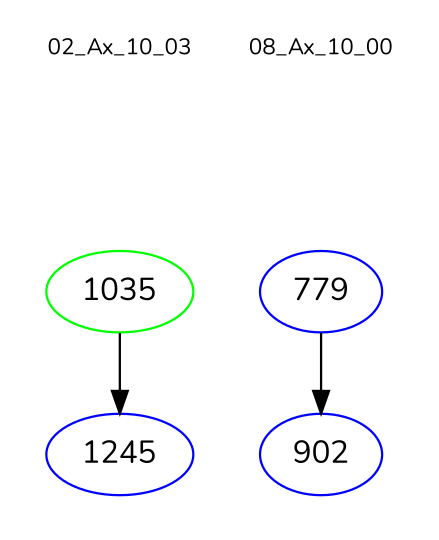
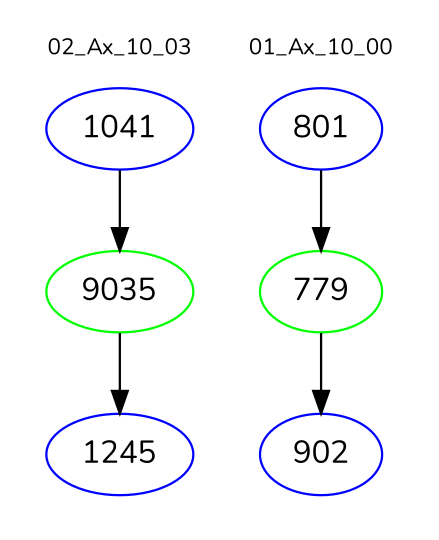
cluster "08_Ax_10_00": label "08_Ax_10_00" -> "01_Ax_10_00"
node "1041": added
node "801": added
node "1035": label "1035" -> "9035"
node "779": color blue -> green
